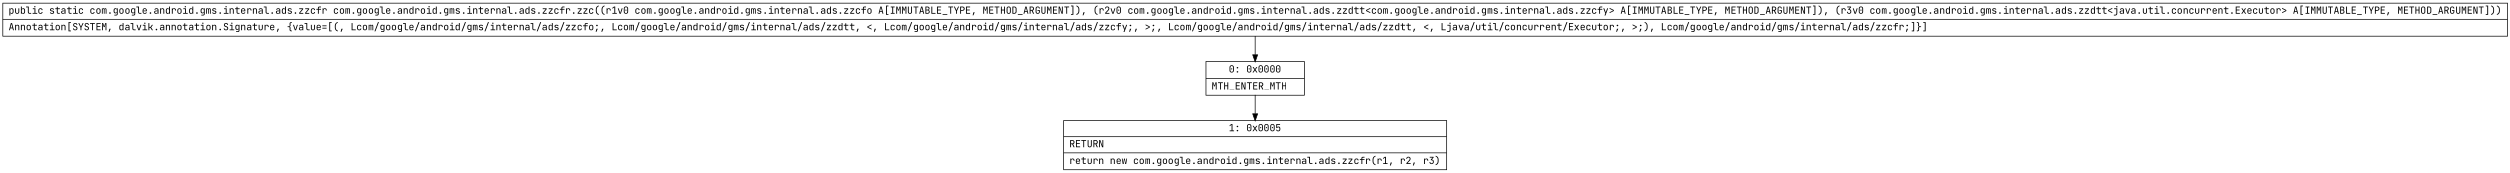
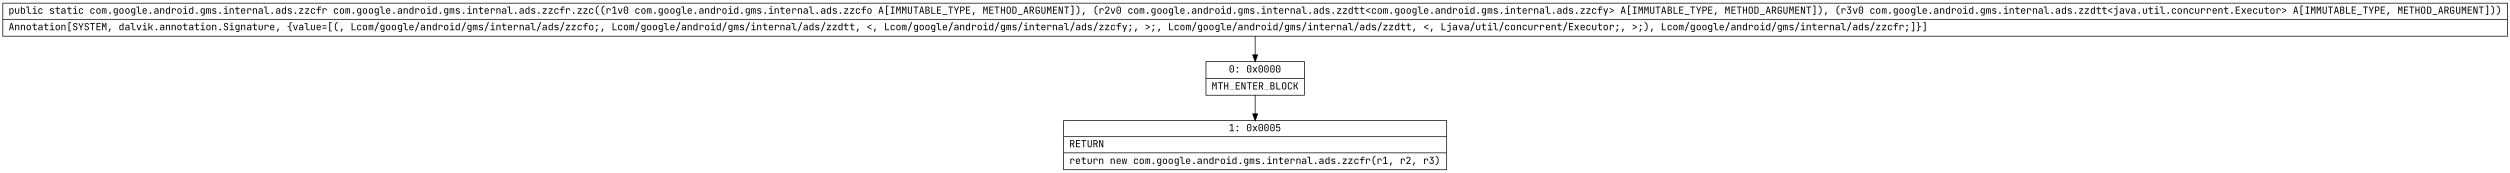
node "0: 0x0000": text "MTH_ENTER_MTH" -> "MTH_ENTER_BLOCK"
